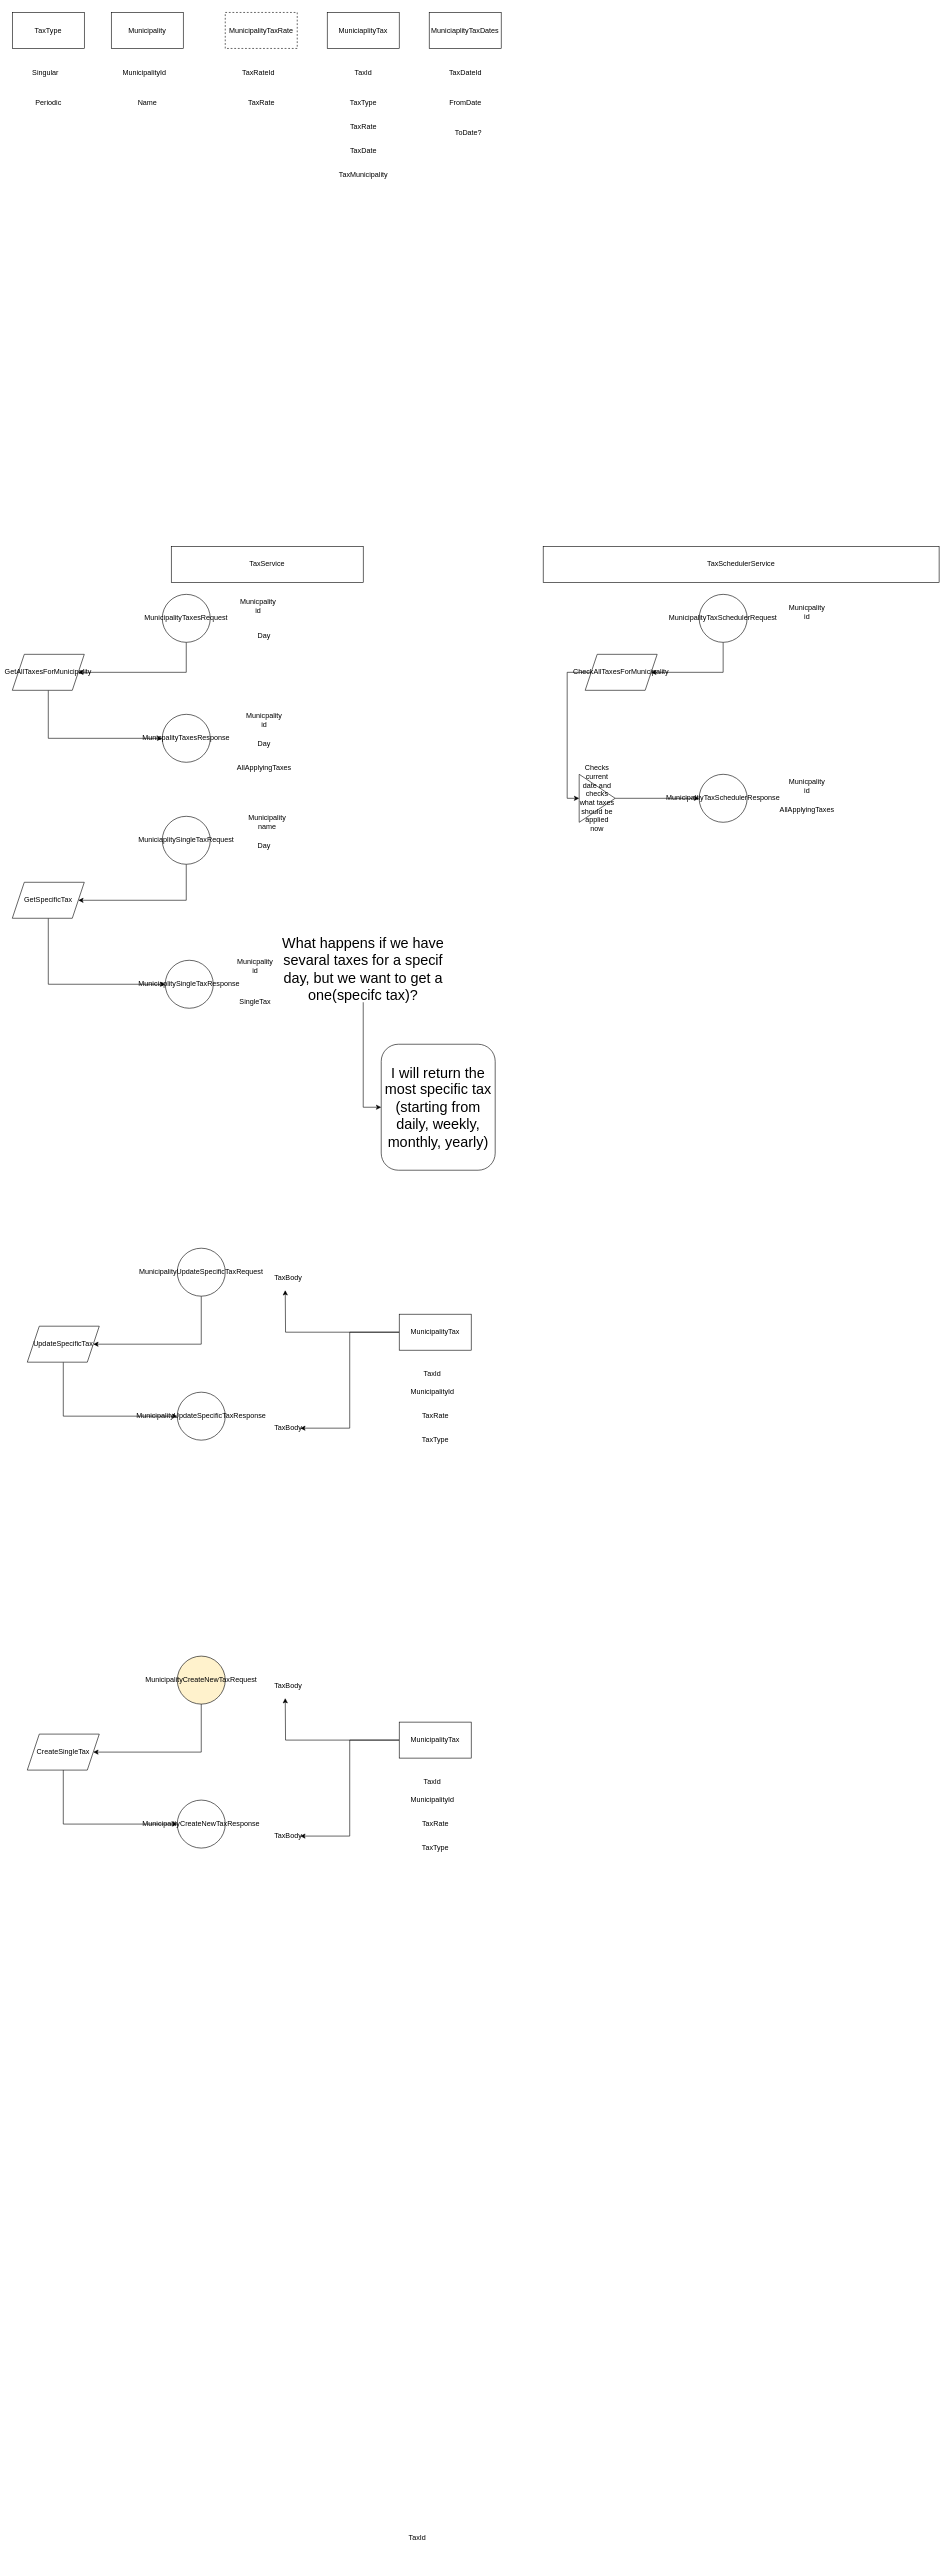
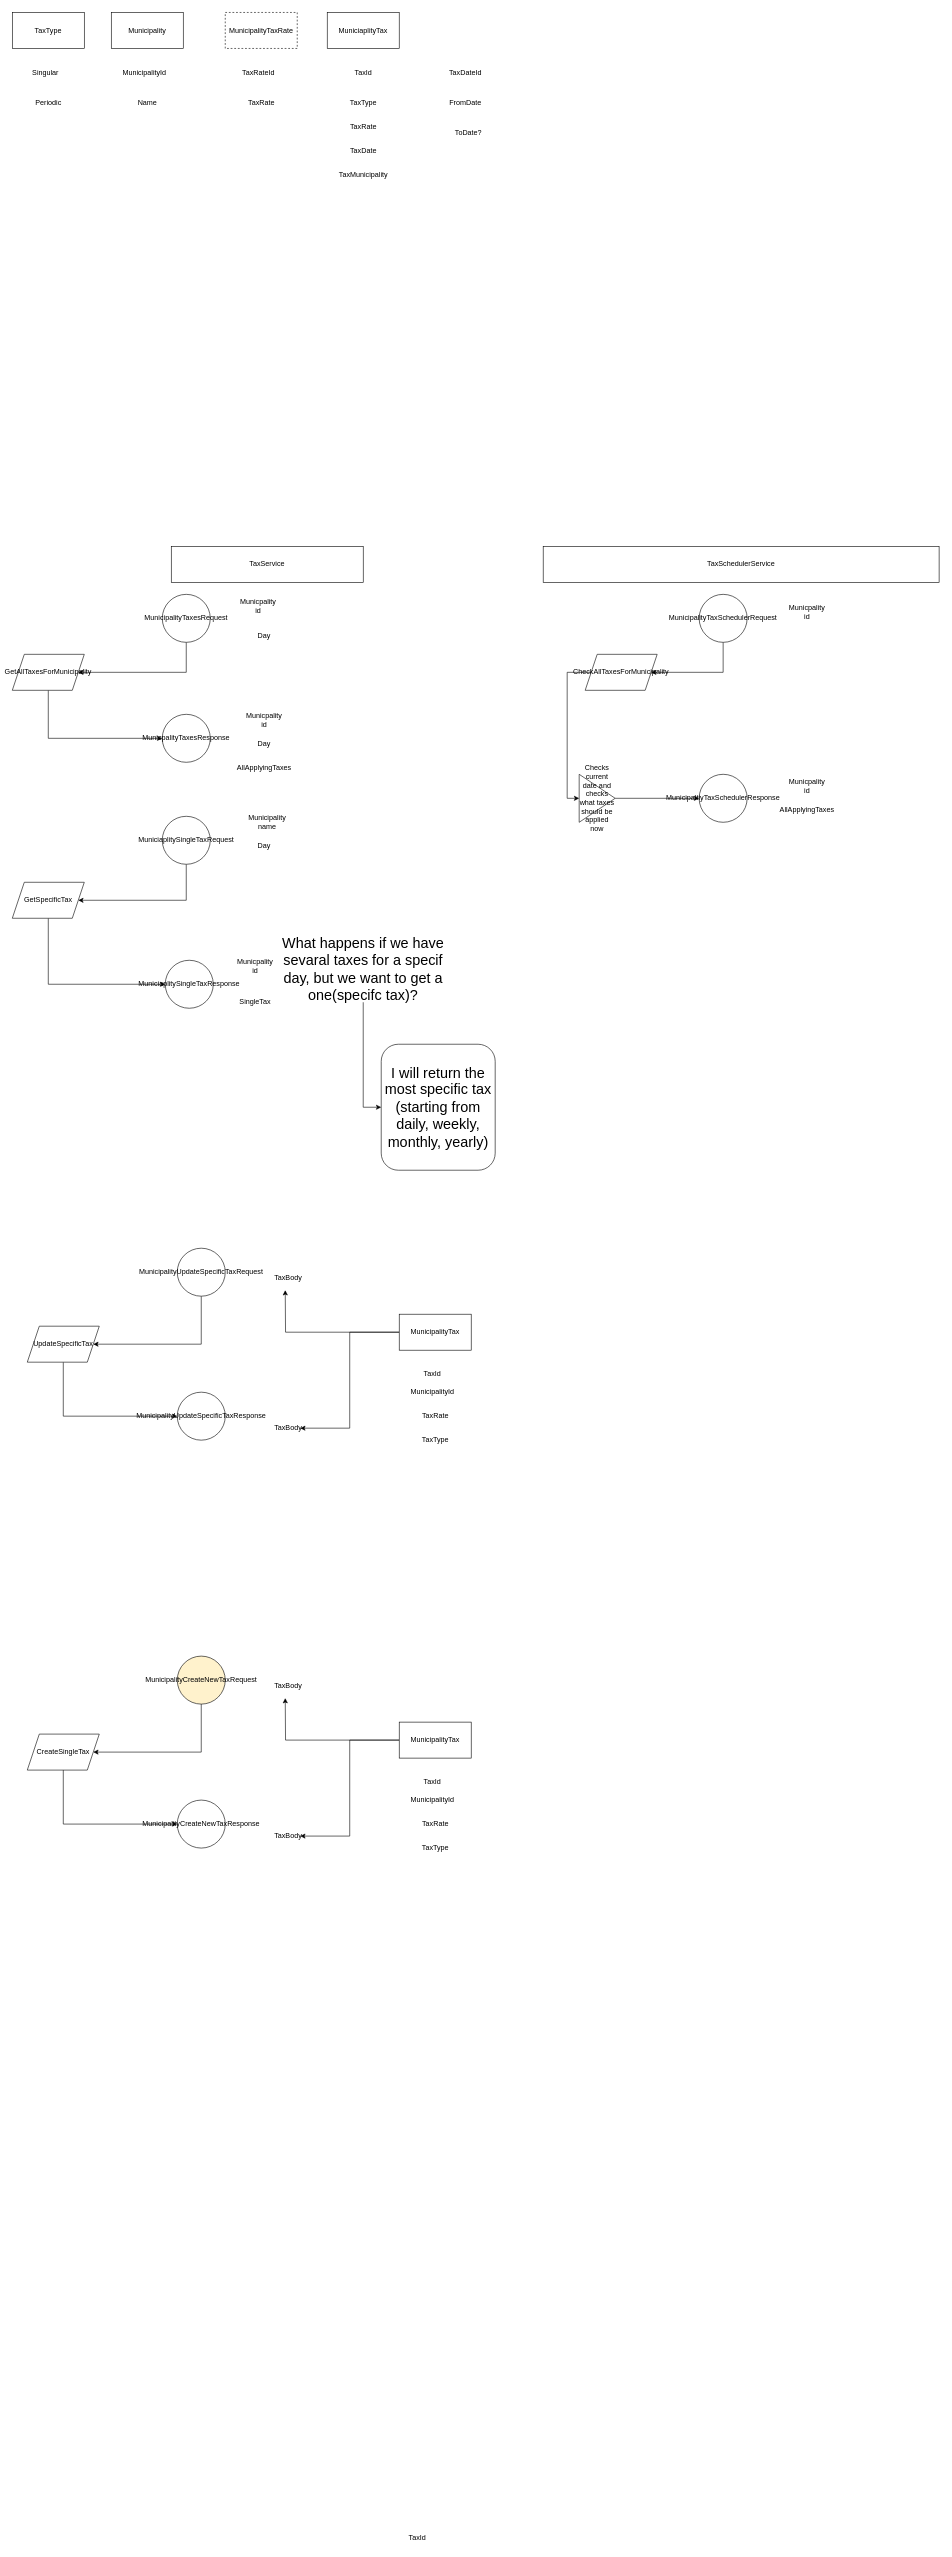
node "MuniciaplityTaxDates": removed
